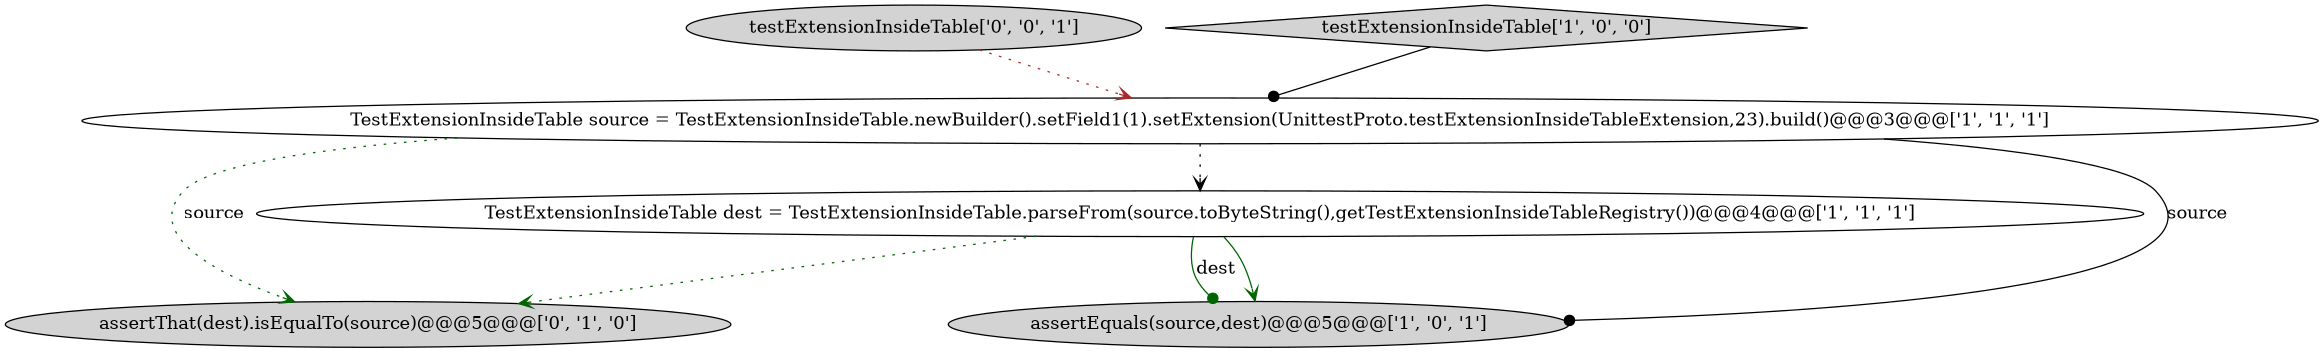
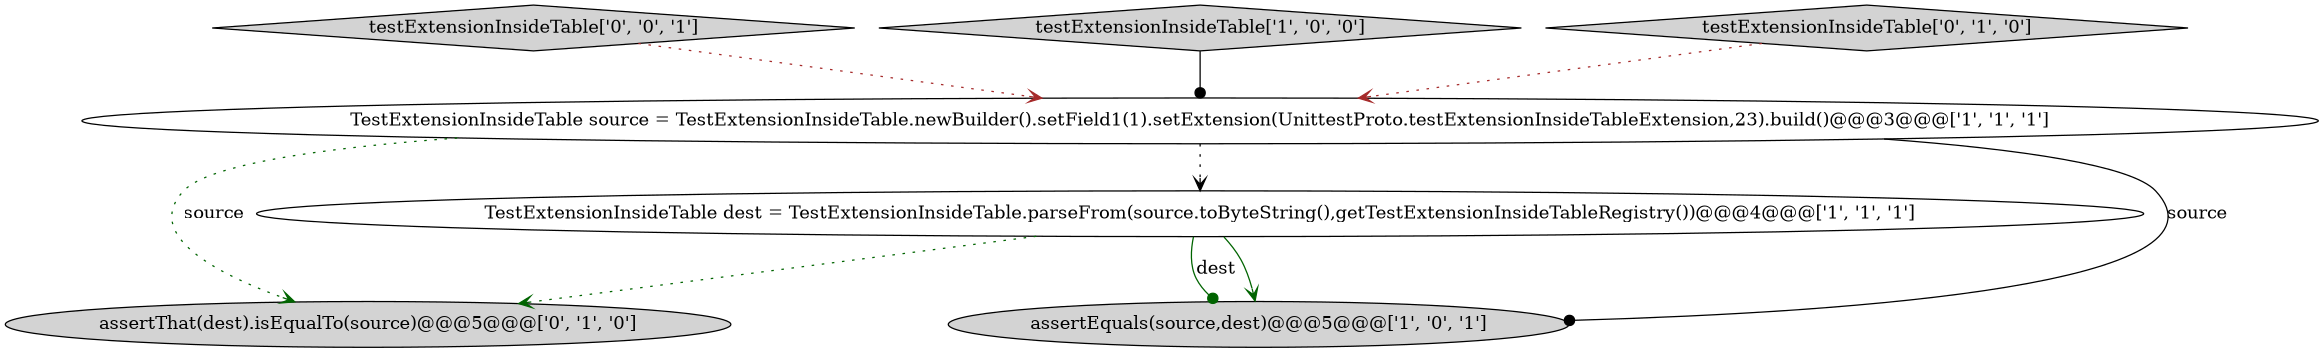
node "testExtensionInsideTable['0', '0', '1']": shape ellipse -> diamond
node "testExtensionInsideTable['0', '1', '0']": added
